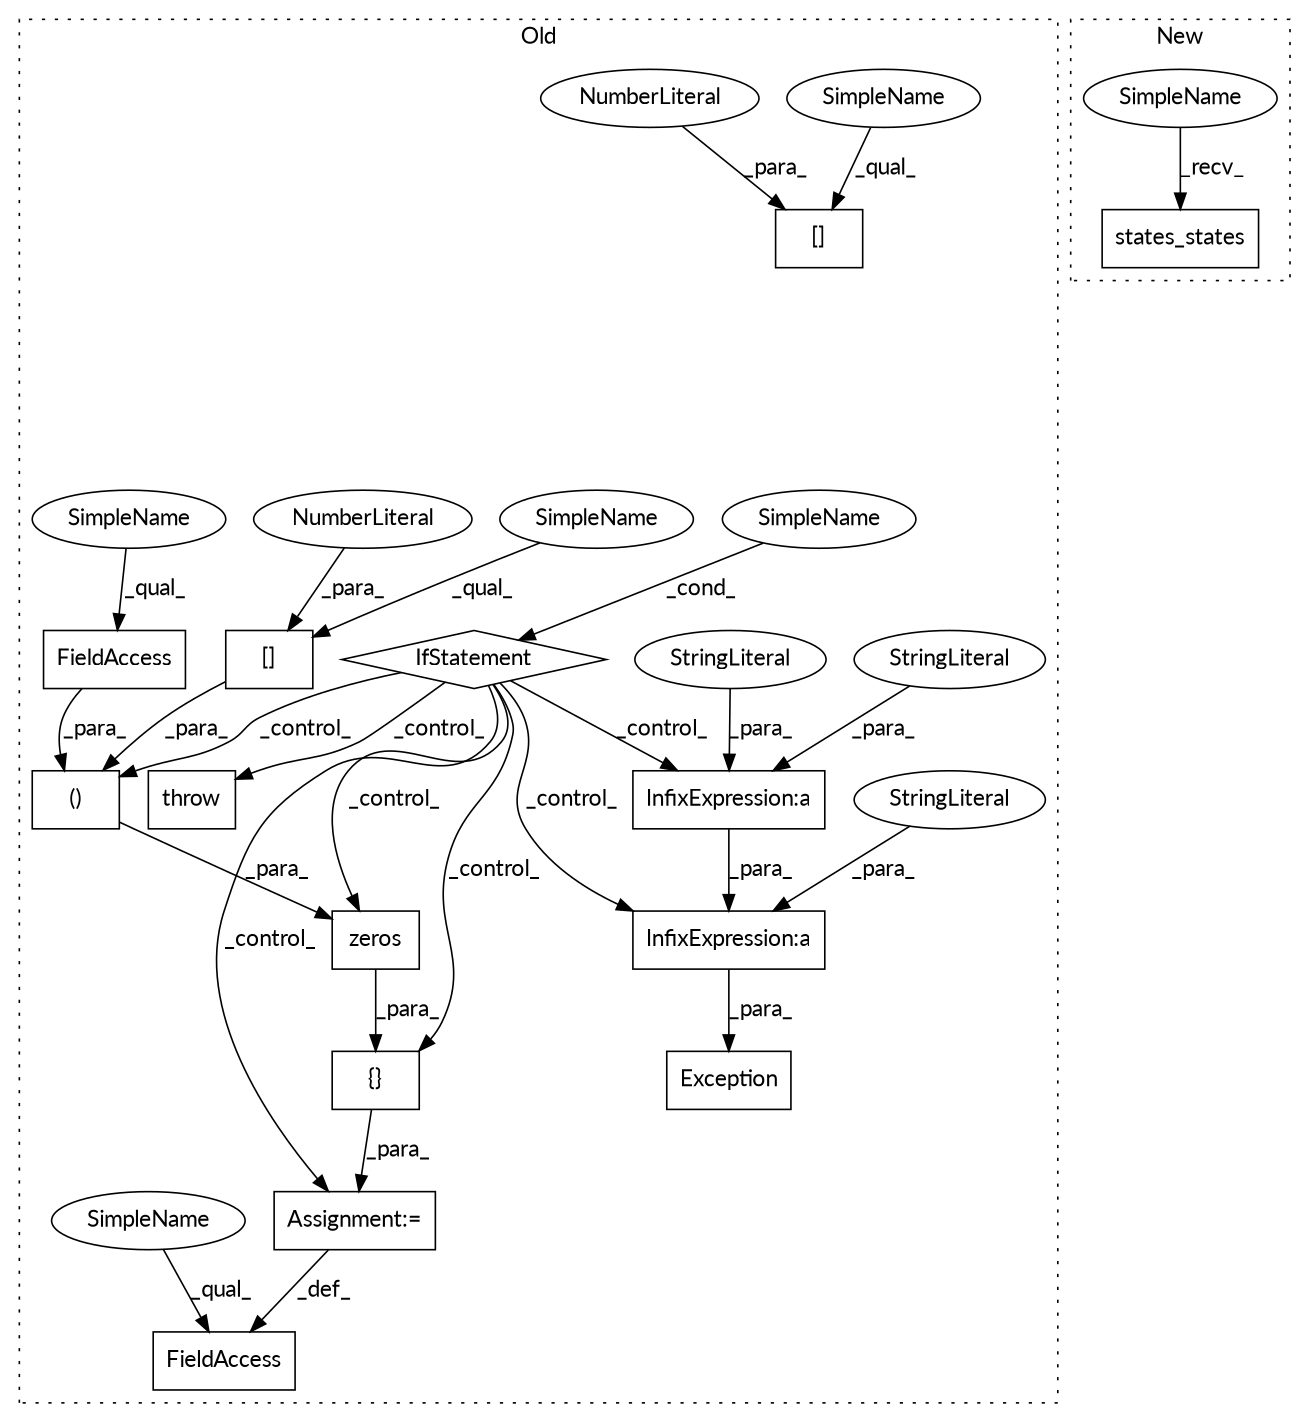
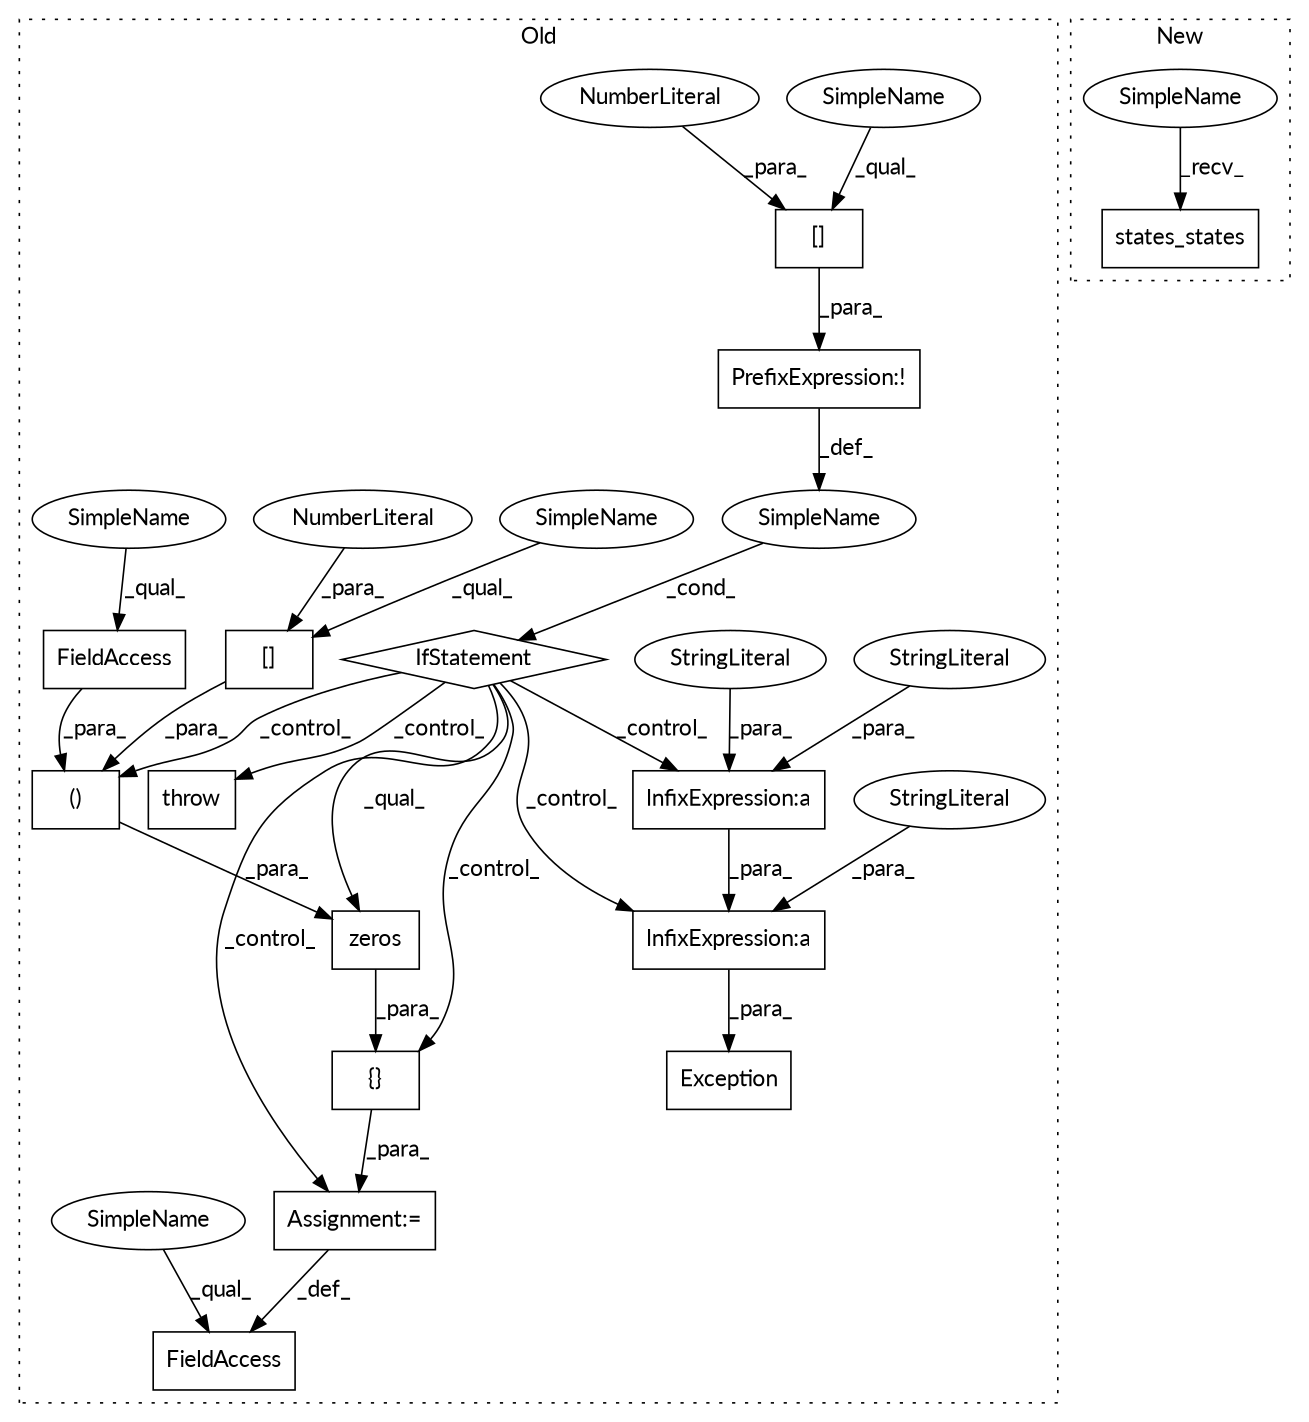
node "PrefixExpression:!": added
edge "IfStatement" -> "zeros": label "_control_" -> "_qual_"
